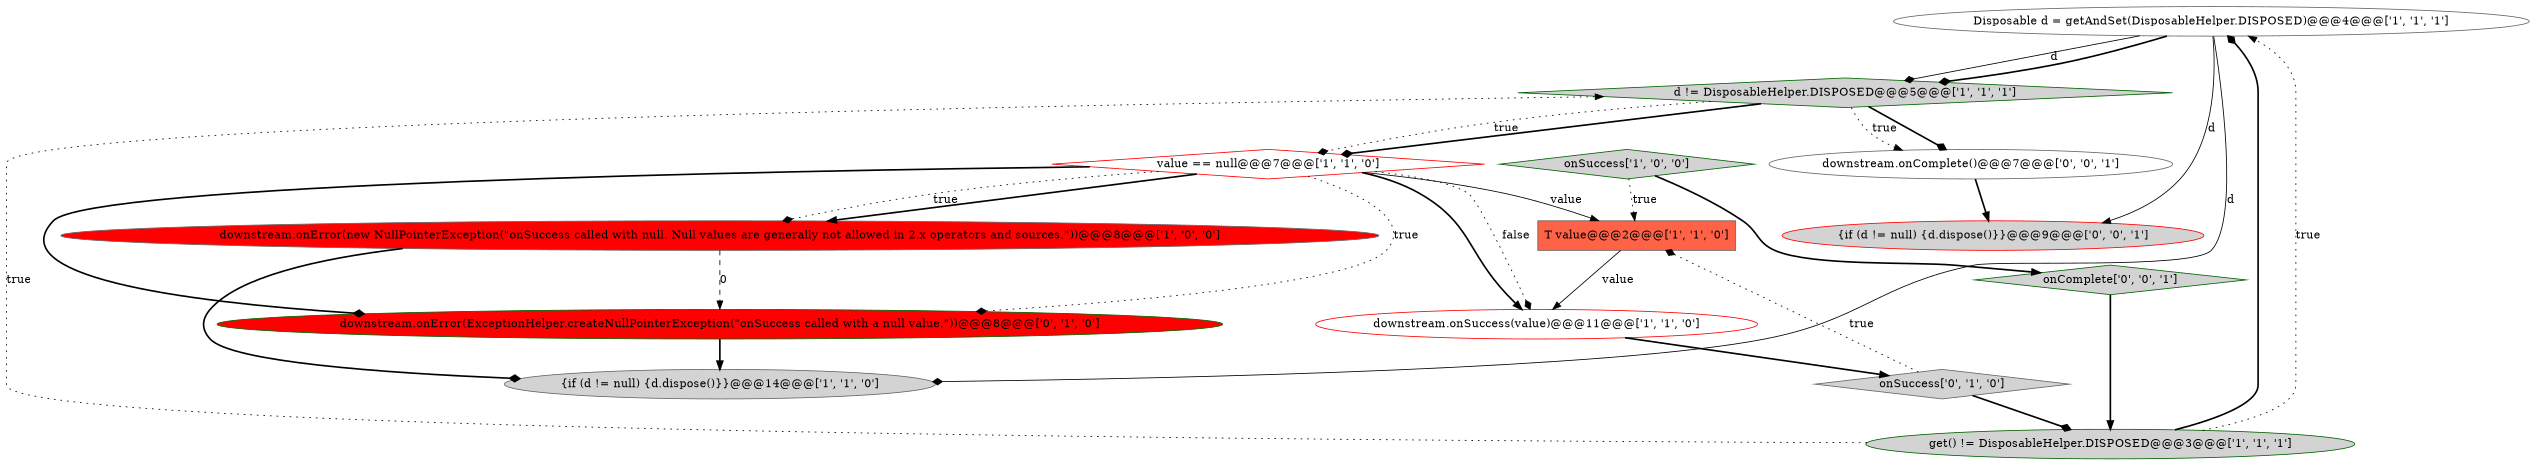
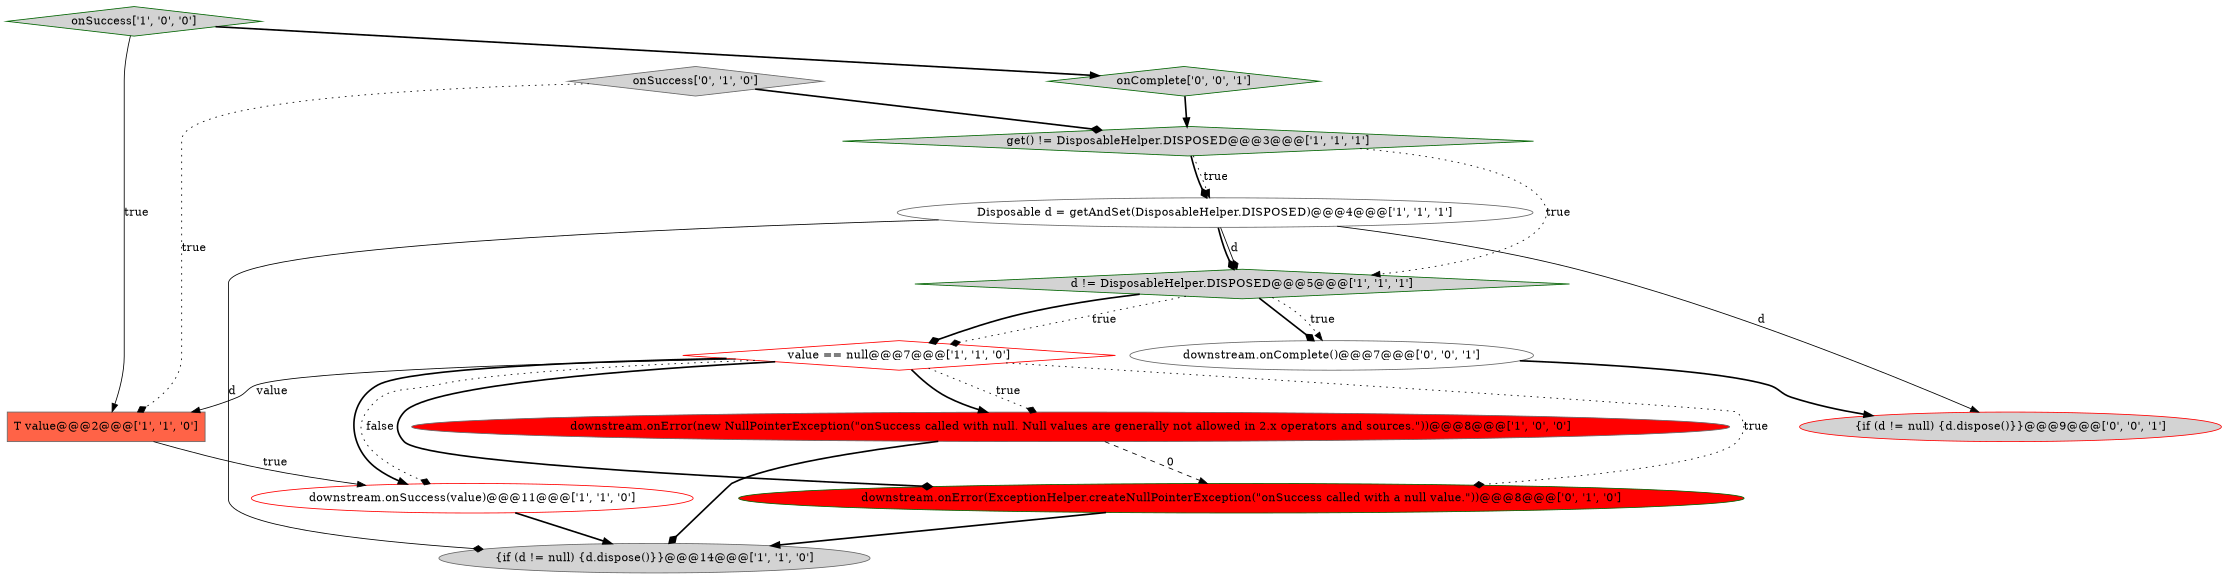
edge "onSuccess['1', '0', '0']" -> "T value@@@2@@@['1', '1', '0']": style dotted -> solid
edge "T value@@@2@@@['1', '1', '0']" -> "downstream.onSuccess(value)@@@11@@@['1', '1', '0']": label "value" -> "true"
edge "downstream.onSuccess(value)@@@11@@@['1', '1', '0']" -> "onSuccess['0', '1', '0']": now "downstream.onSuccess(value)@@@11@@@['1', '1', '0']" -> "{if (d != null) {d.dispose()}}@@@14@@@['1', '1', '0']"
node "get() != DisposableHelper.DISPOSED@@@3@@@['1', '1', '1']": shape ellipse -> diamond
